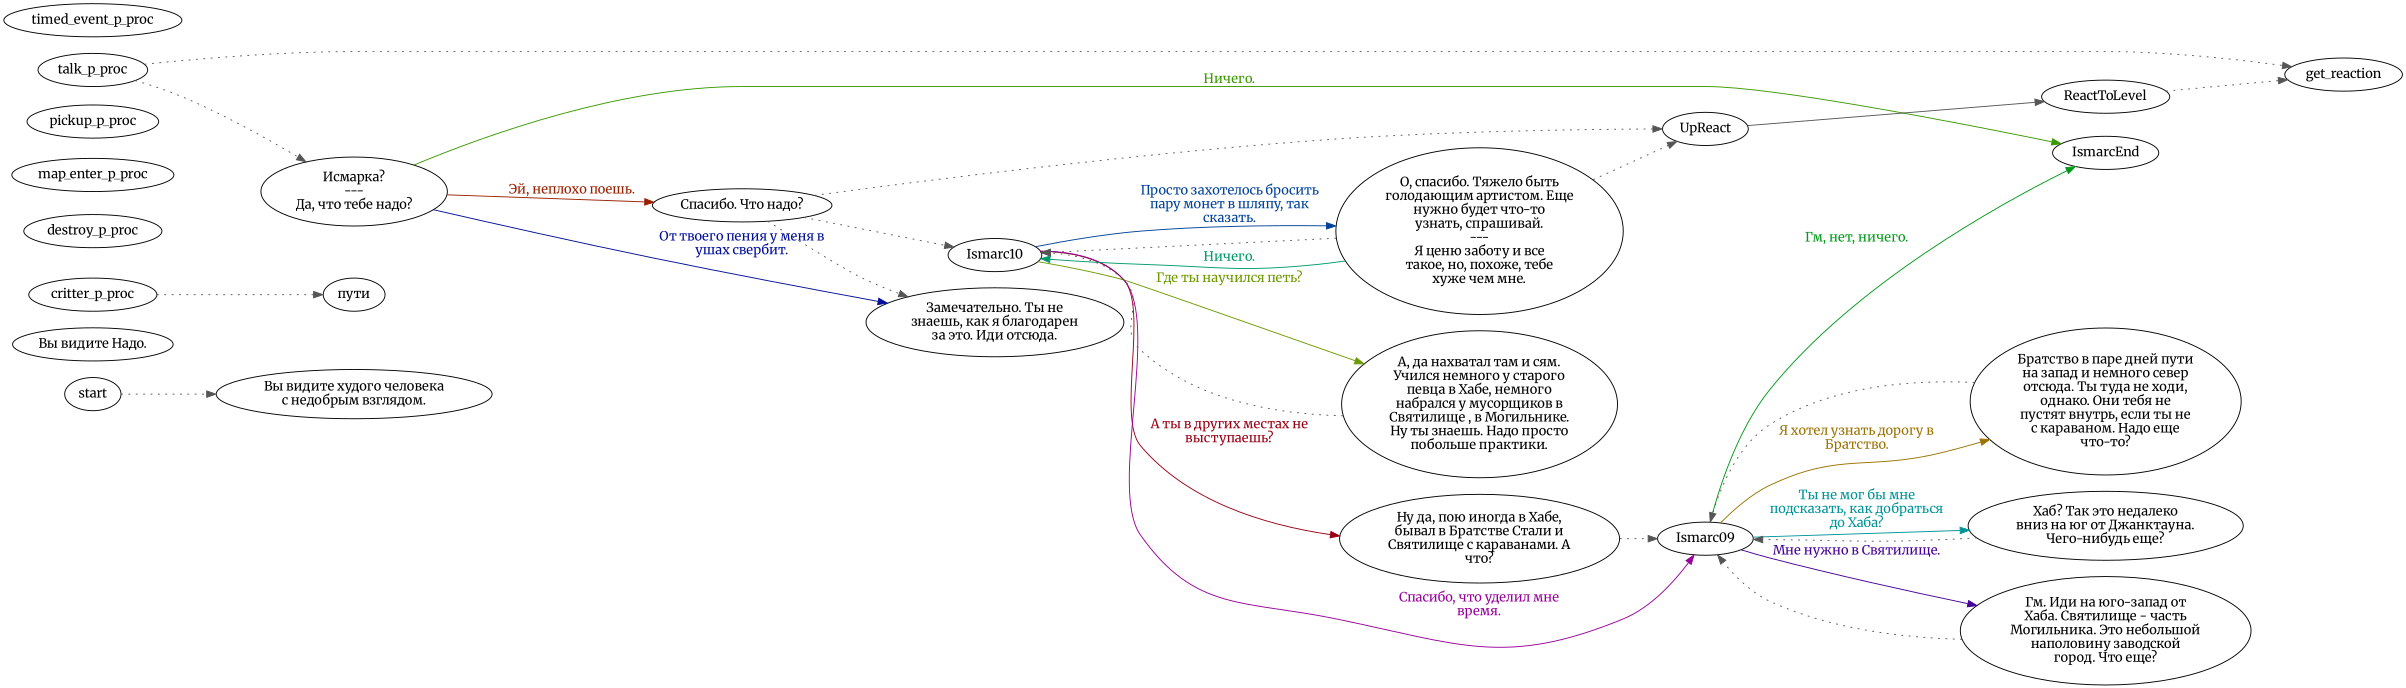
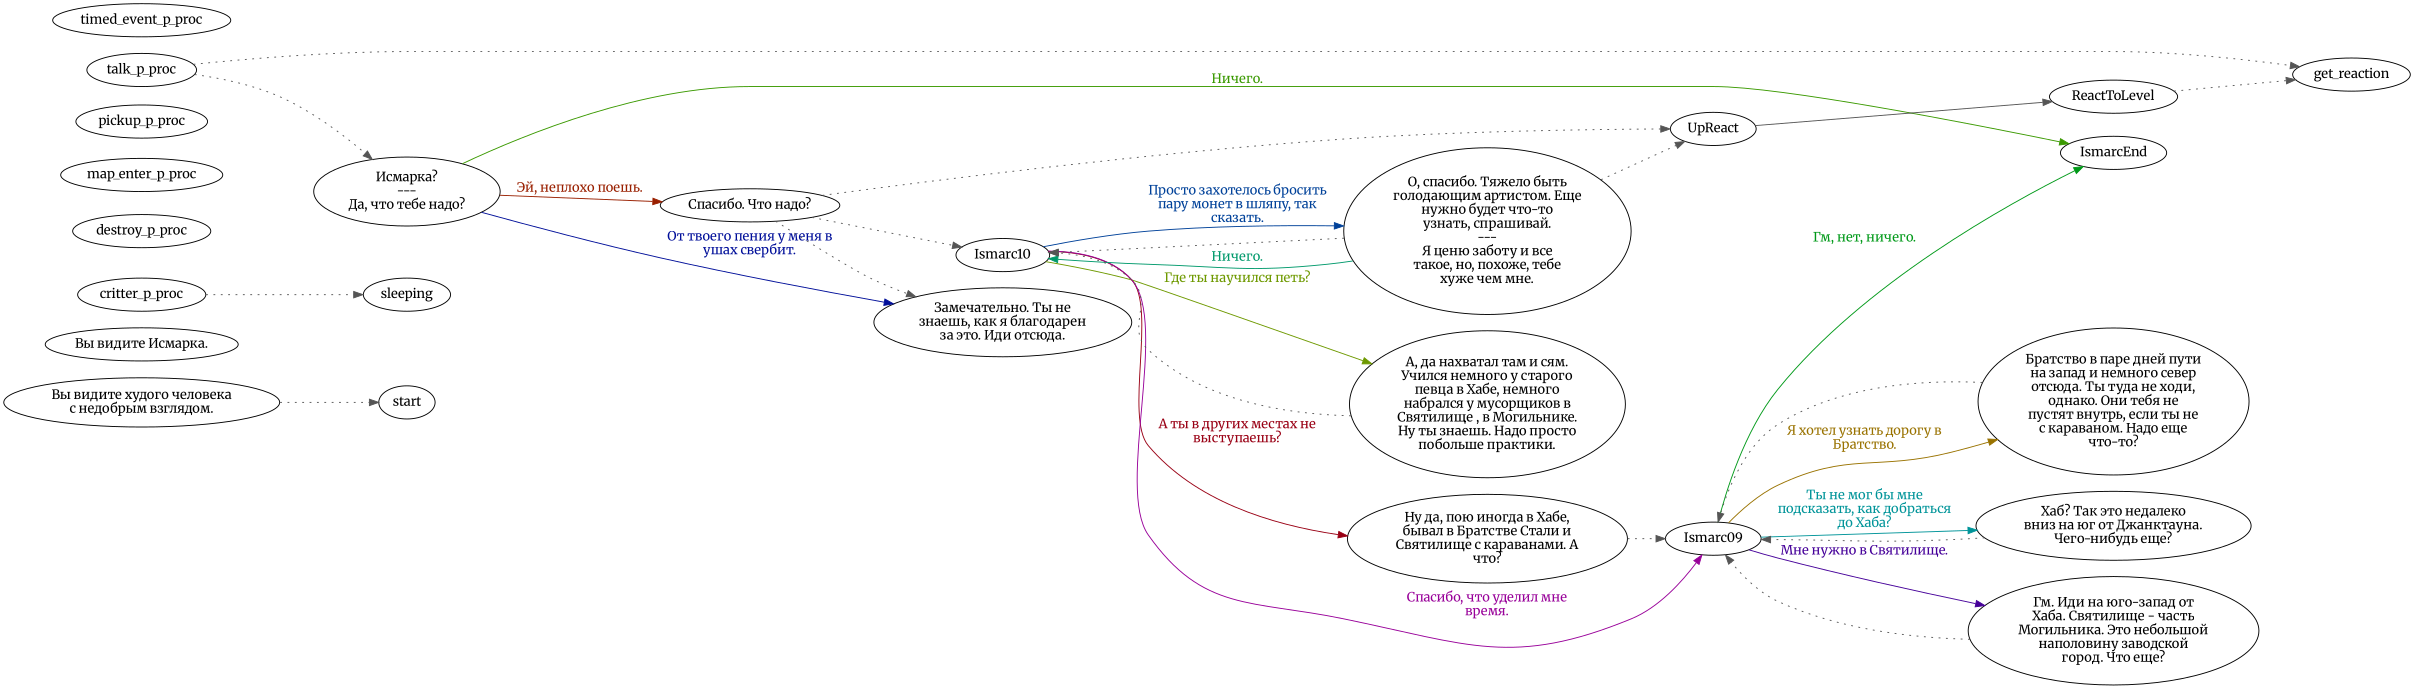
node "пути": label "пути" -> "sleeping"
node "Вы видите Надо.": label "Вы видите Надо." -> "Вы видите Исмарка."
edge "start" -> "Вы видите худого человека с недобрым взглядом.": reversed
